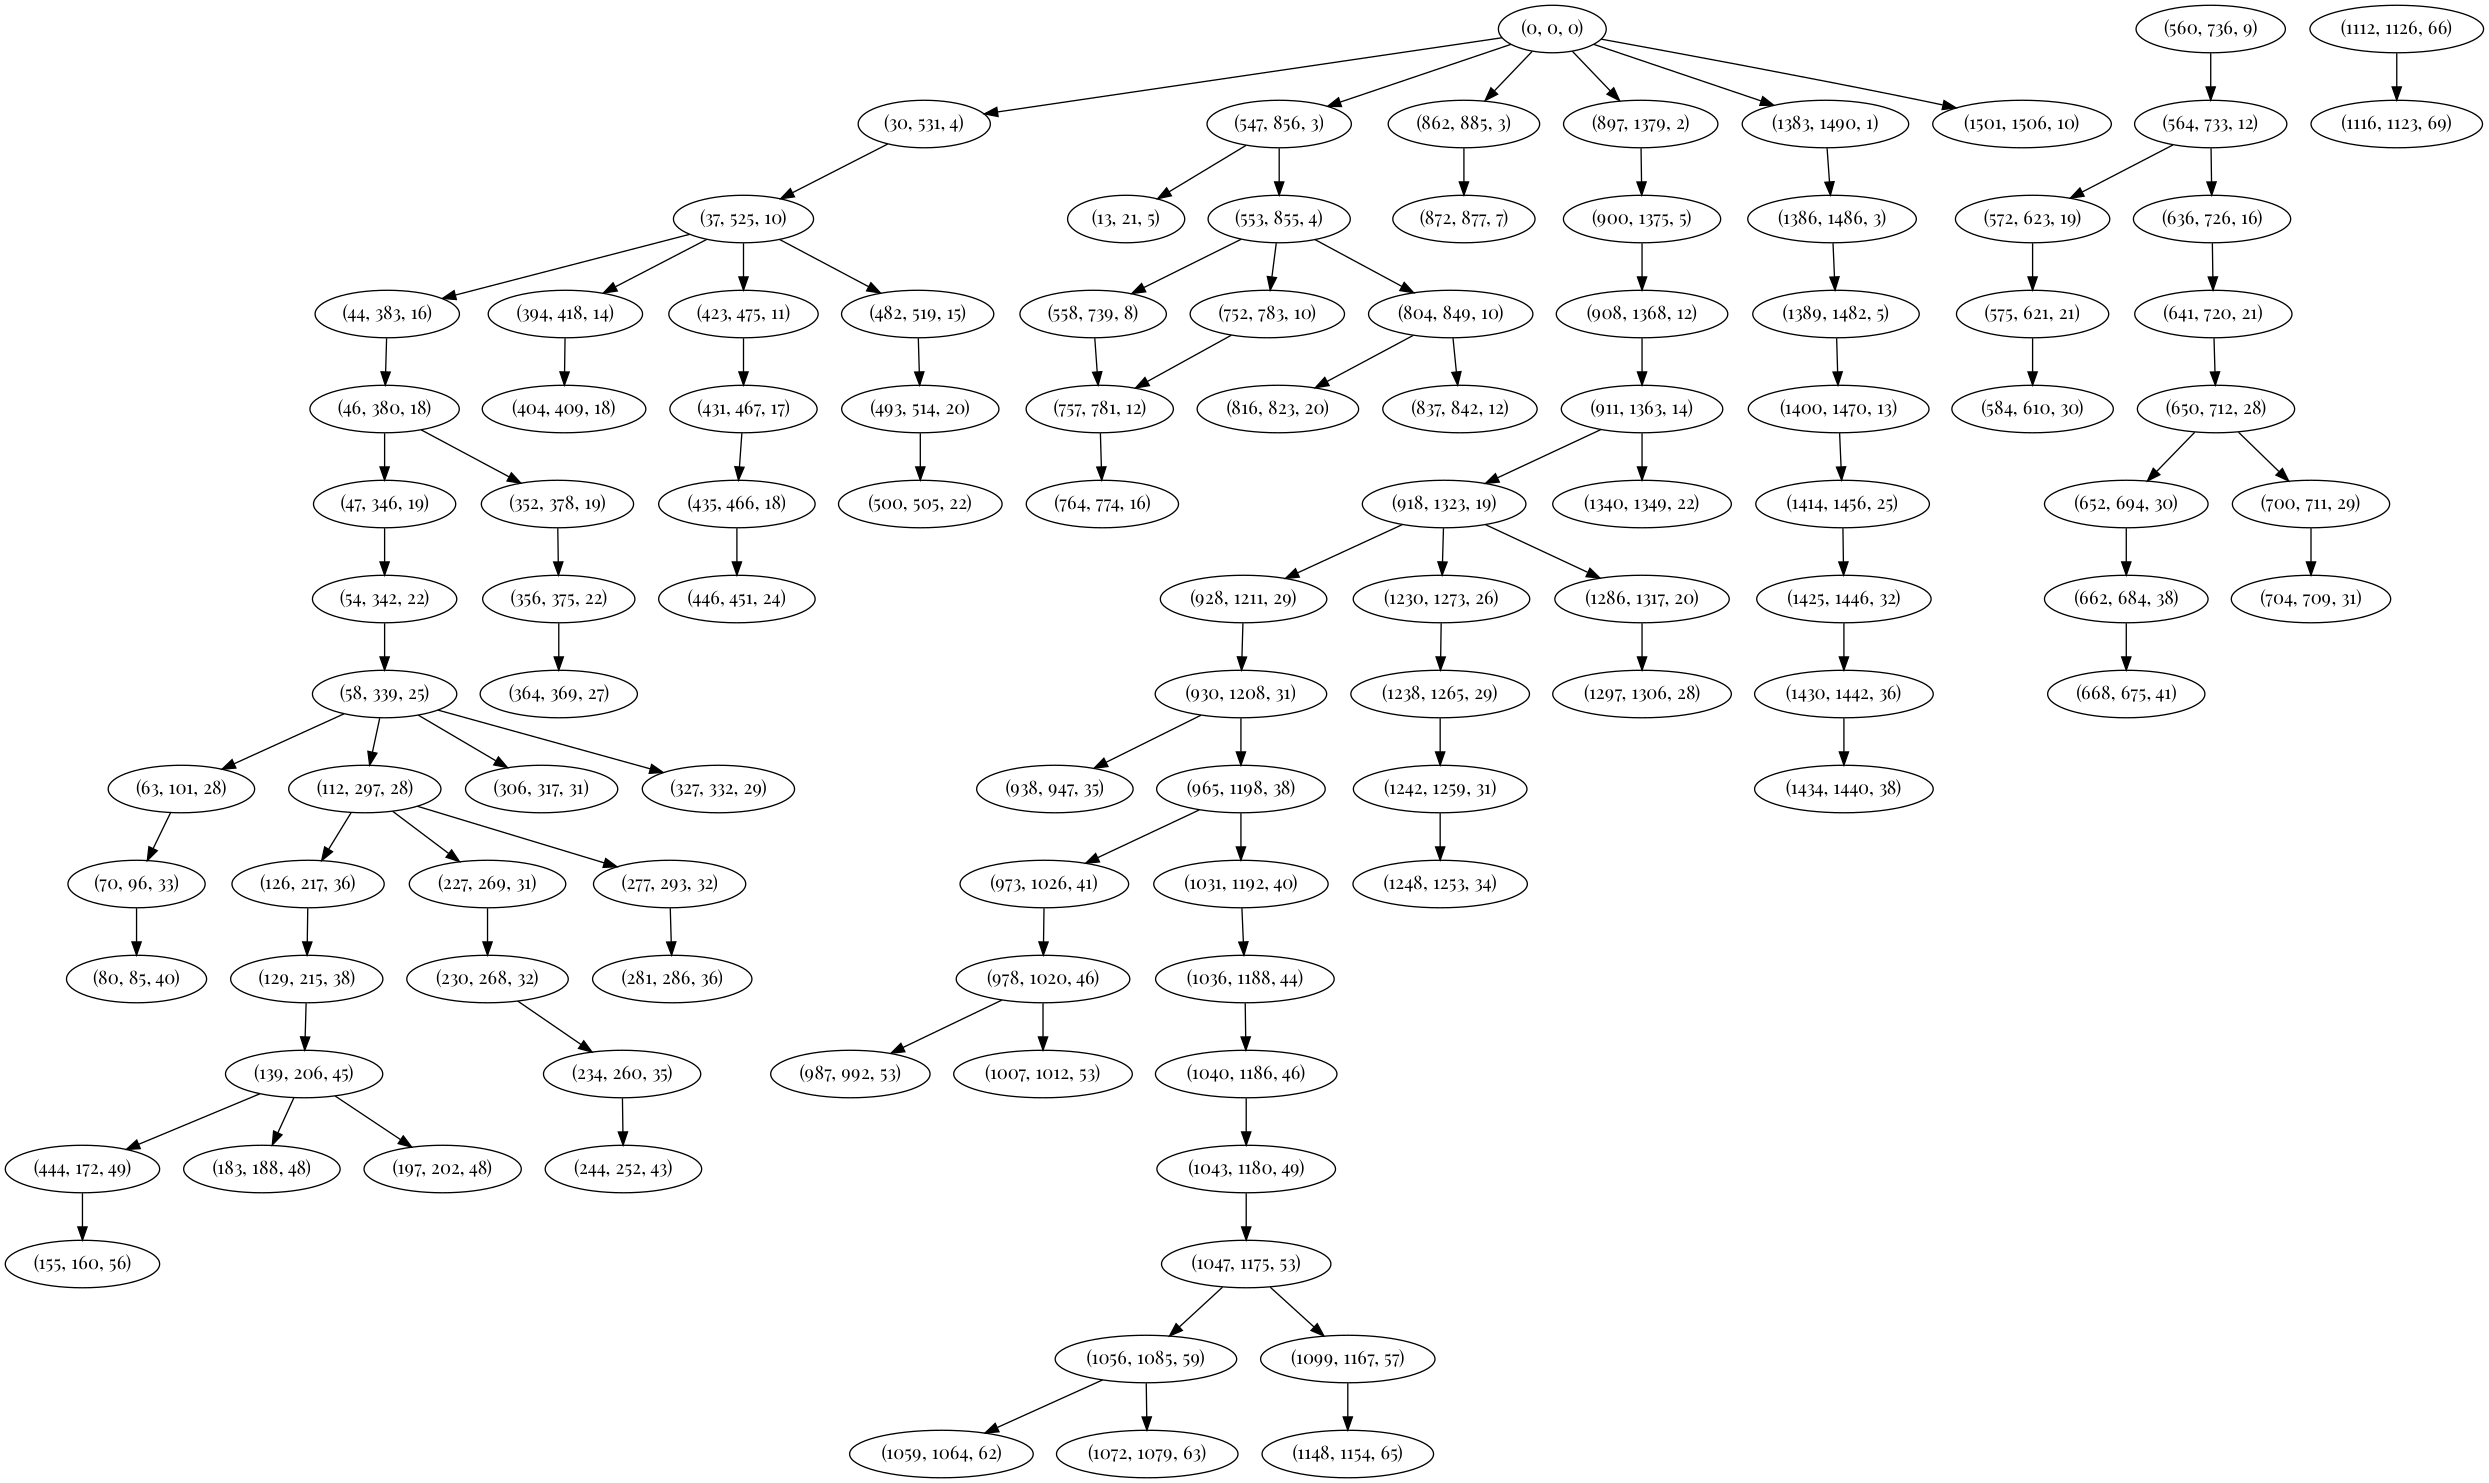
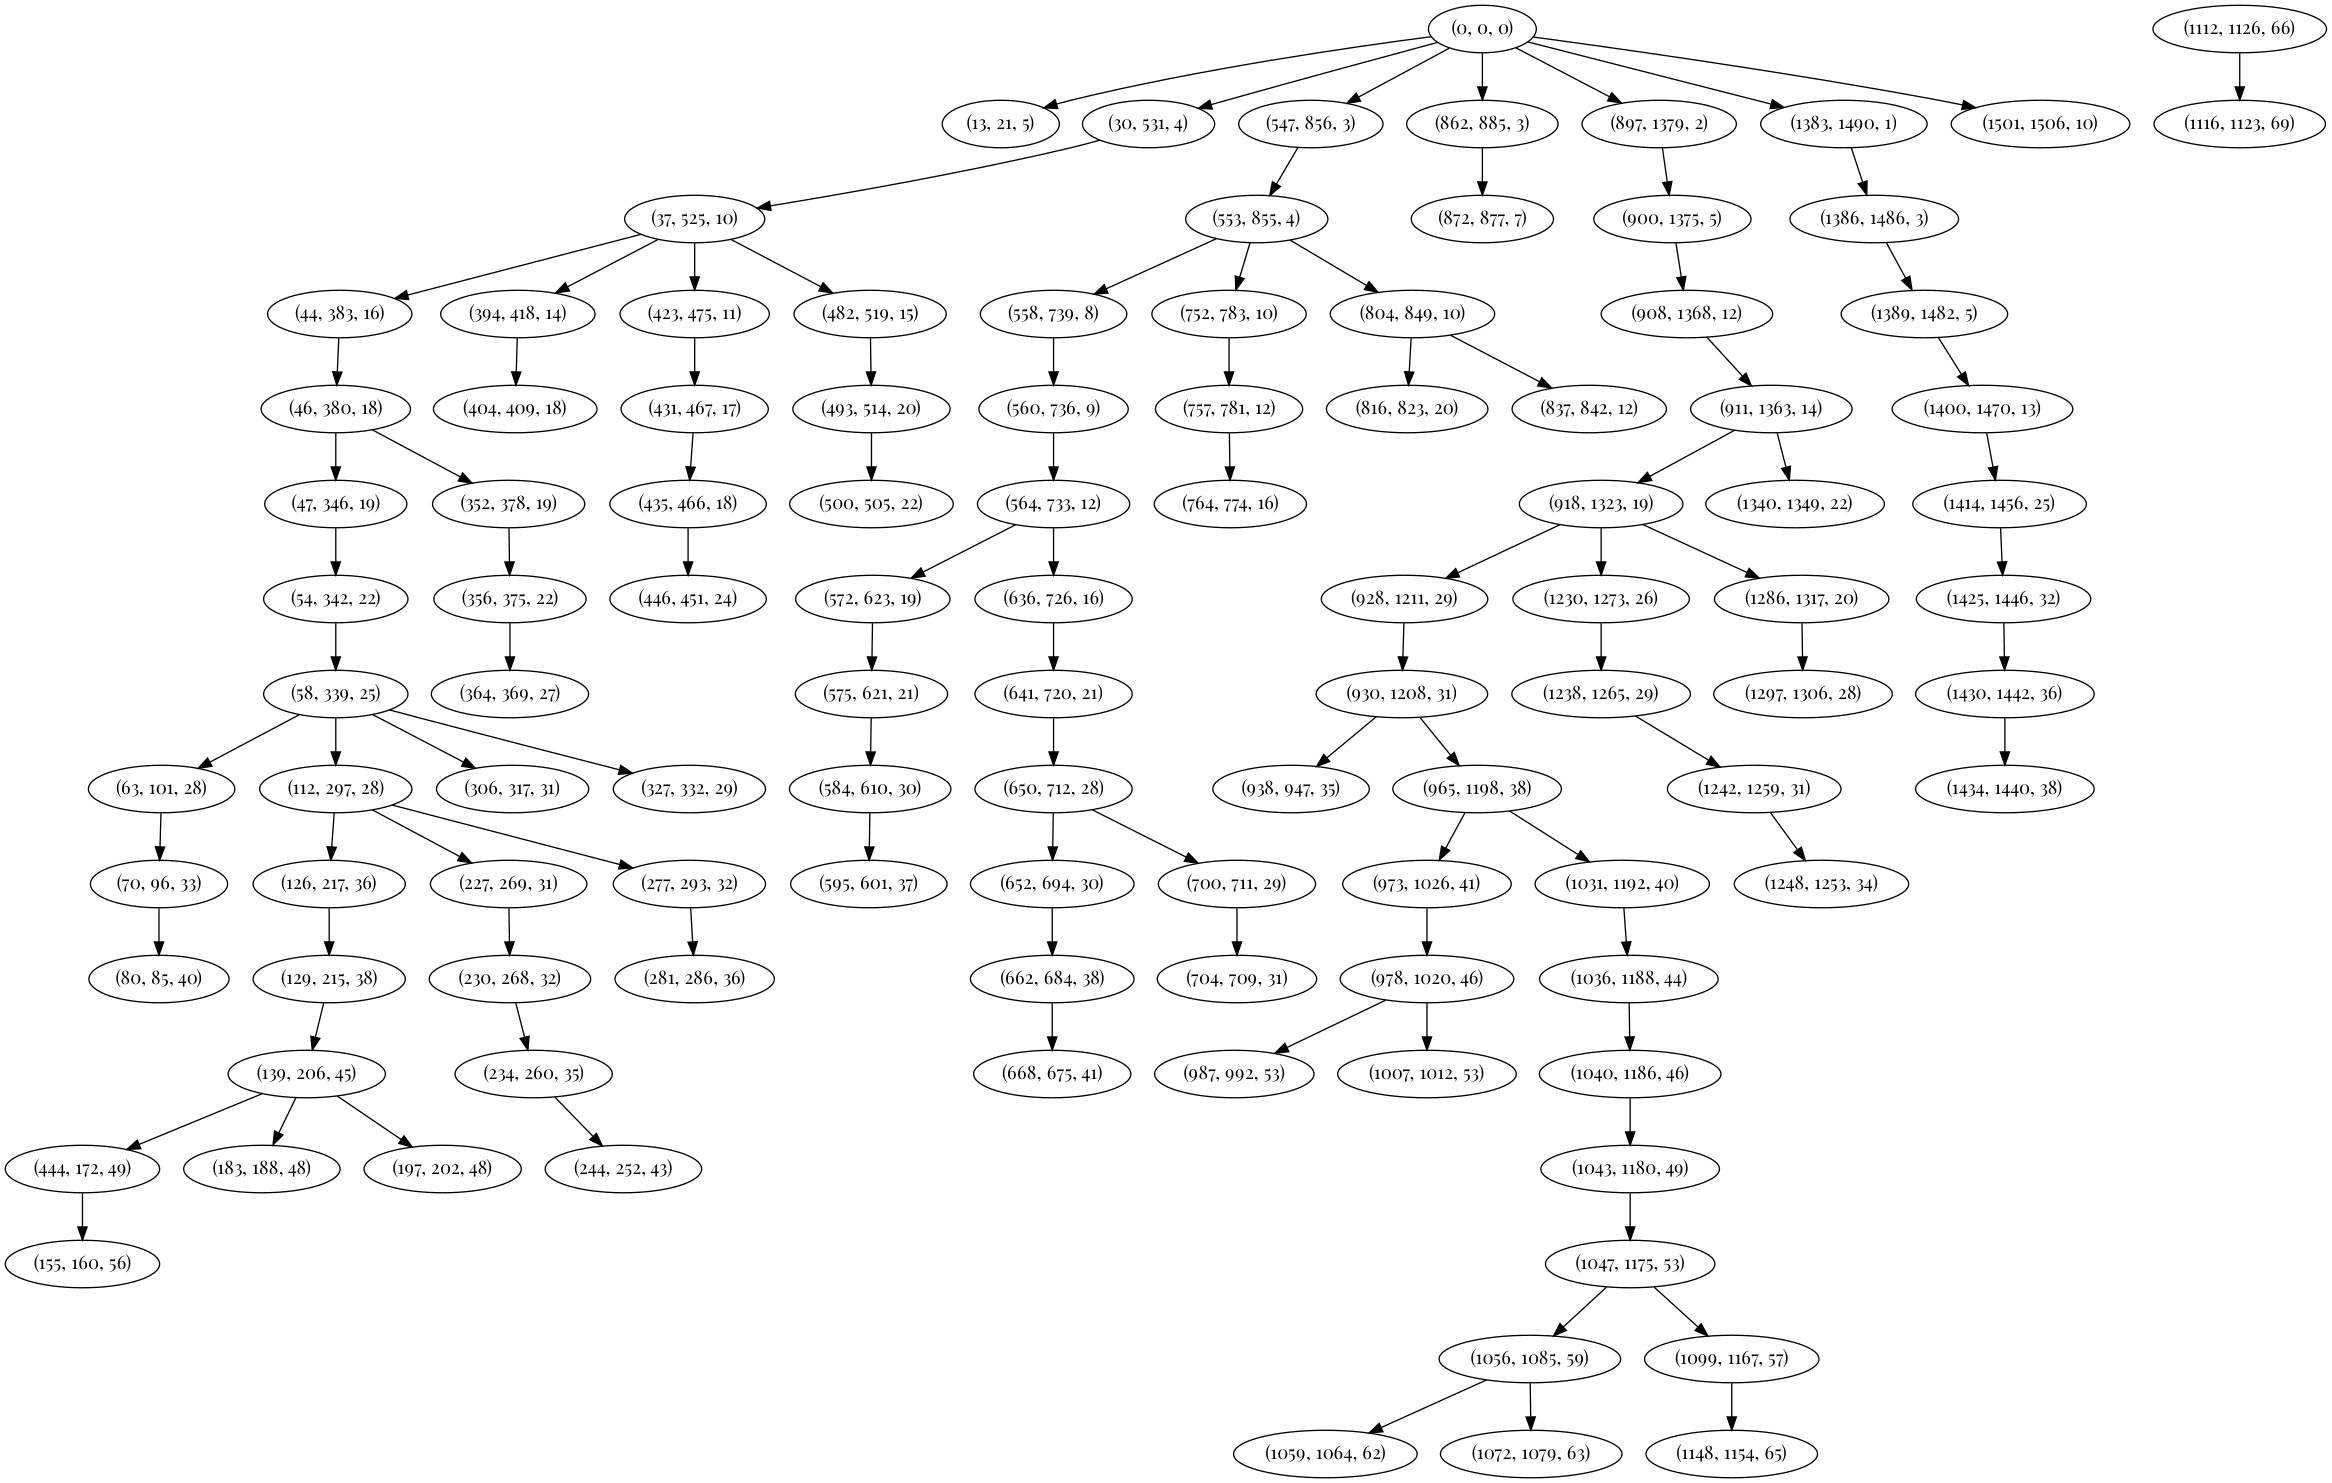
edge "(547, 856, 3)" -> "(13, 21, 5)": now "(0, 0, 0)" -> "(13, 21, 5)"
edge "(558, 739, 8)" -> "(757, 781, 12)": now "(558, 739, 8)" -> "(560, 736, 9)"
node "(595, 601, 37)": added
